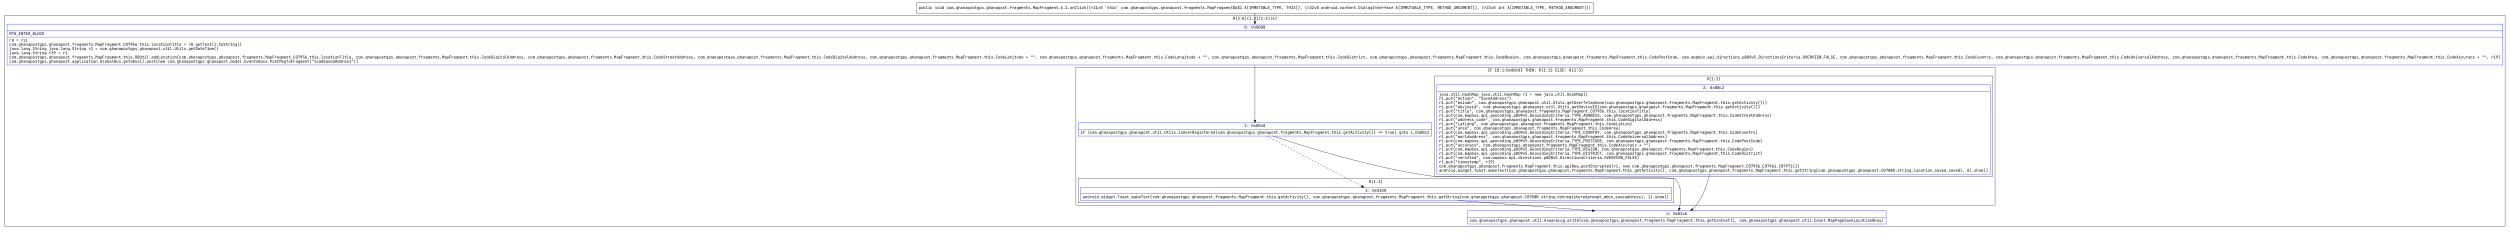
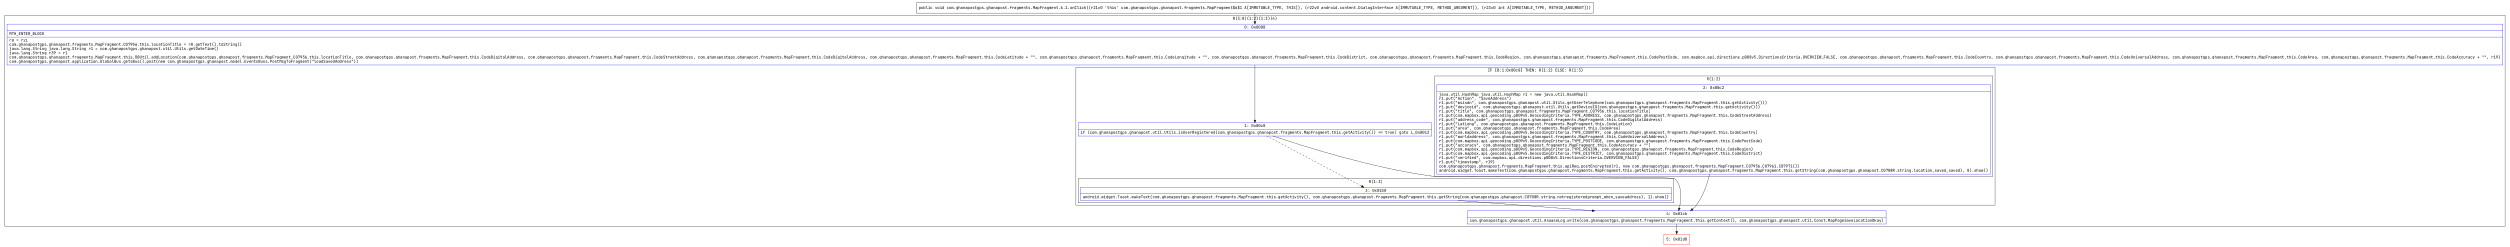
node "5: 0x01d8": added
